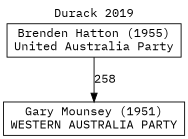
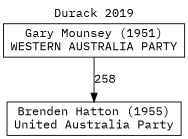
edge "Brenden Hatton (1955) United Australia Party" -> "Gary Mounsey (1951) WESTERN AUSTRALIA PARTY": reversed
